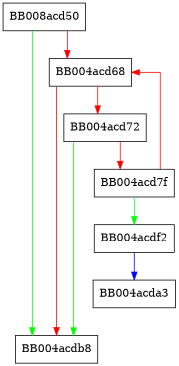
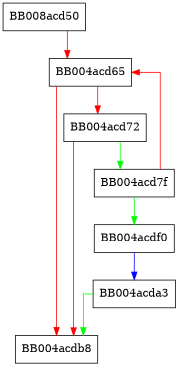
node "BB004acd68": label "BB004acd68" -> "BB004acd65"
edge "BB004acd72" -> "BB004acd7f": color red -> green
edge "BB008acd50" -> "BB004acdb8": now "BB004acda3" -> "BB004acdb8"
edge "BB004acd72" -> "BB004acdb8": color green -> red
node "BB004acdf2": label "BB004acdf2" -> "BB004acdf0"
